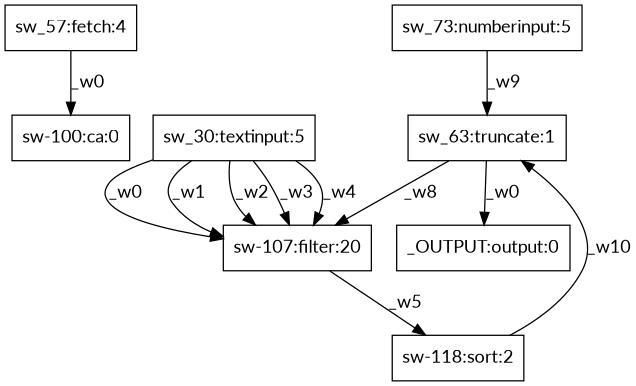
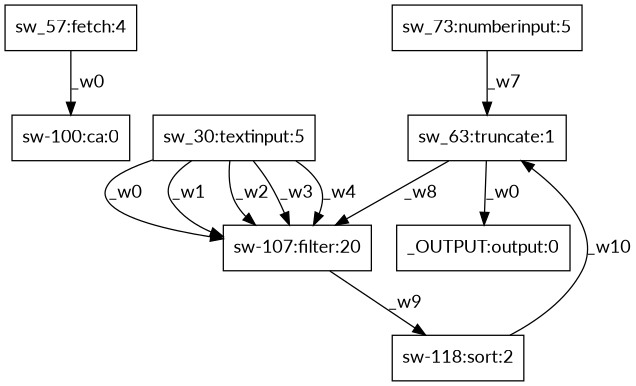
edge "sw_73:numberinput:5" -> "sw_63:truncate:1": label "_w9" -> "_w7"
edge "sw-107:filter:20" -> "sw-118:sort:2": label "_w5" -> "_w9"
